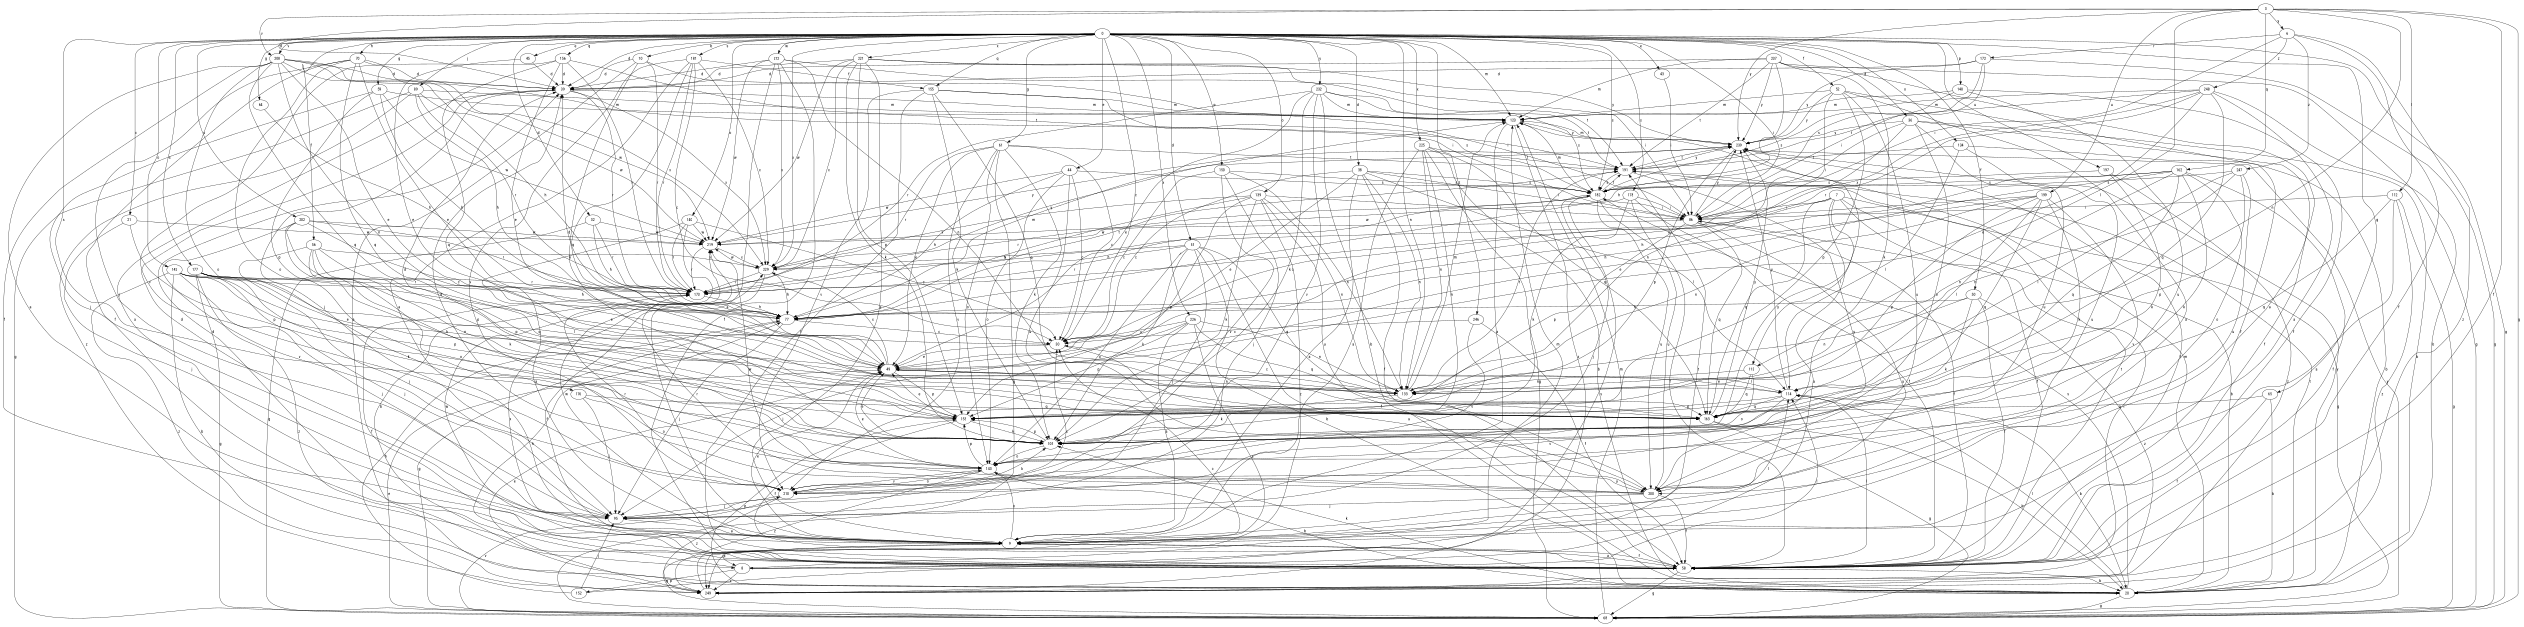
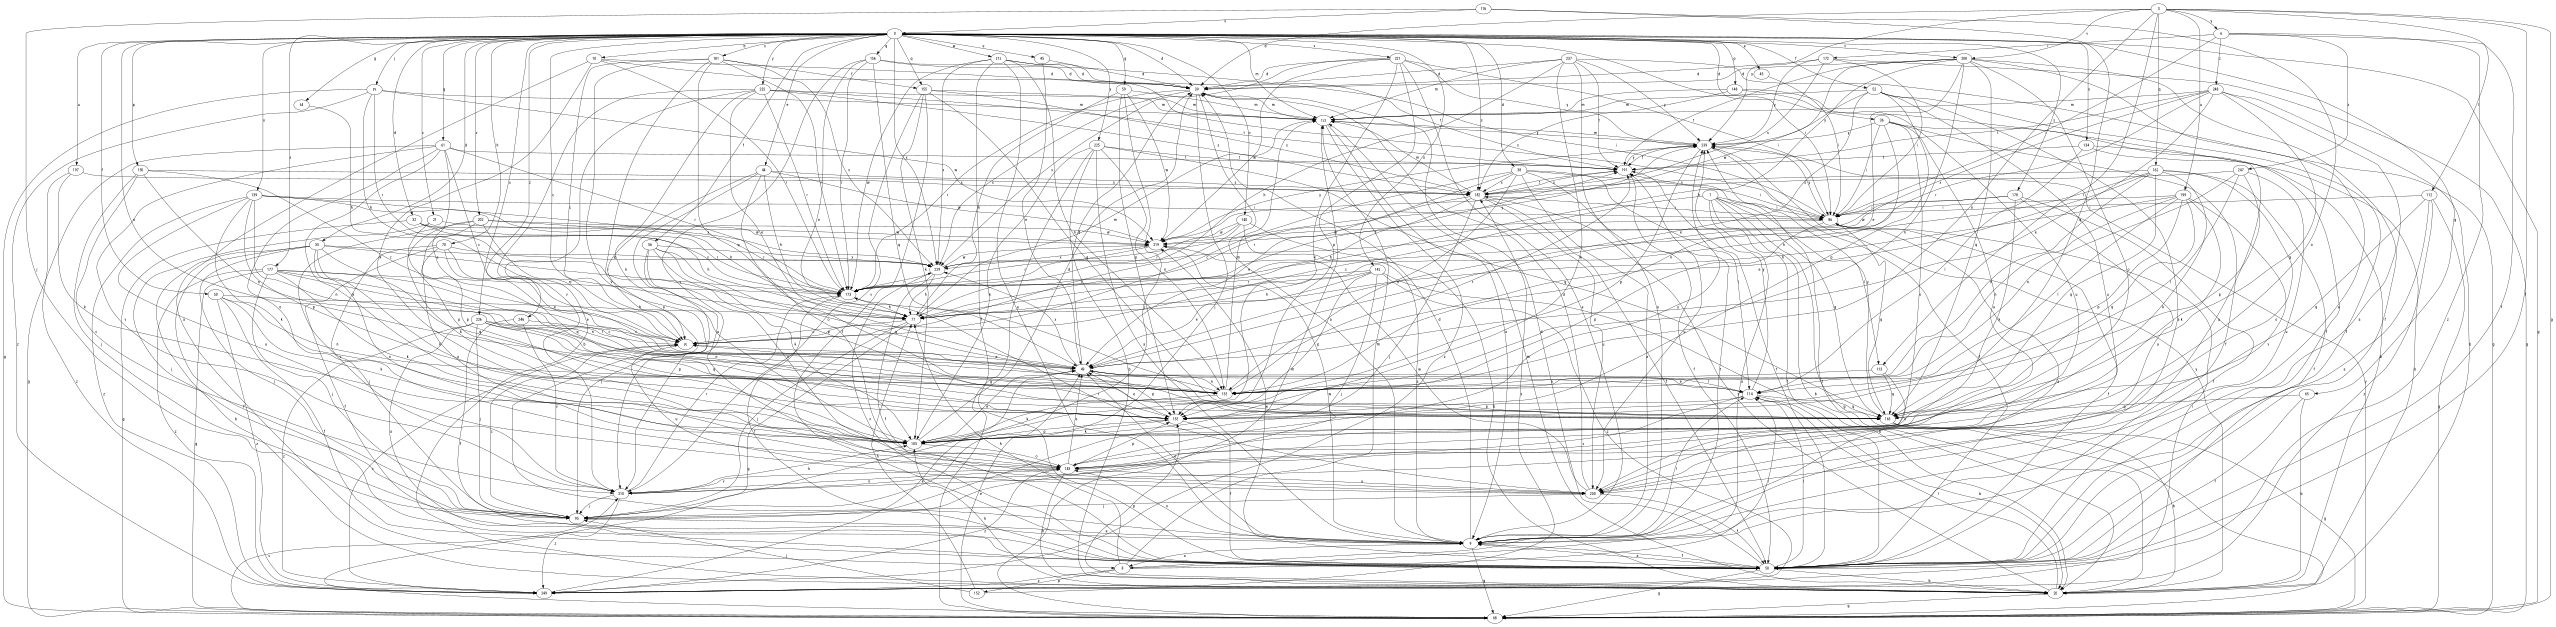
edge "0" -> "176": reversed
edge "70" -> "39": removed, label "d"
edge "212" -> "219": now "212" -> "173"
